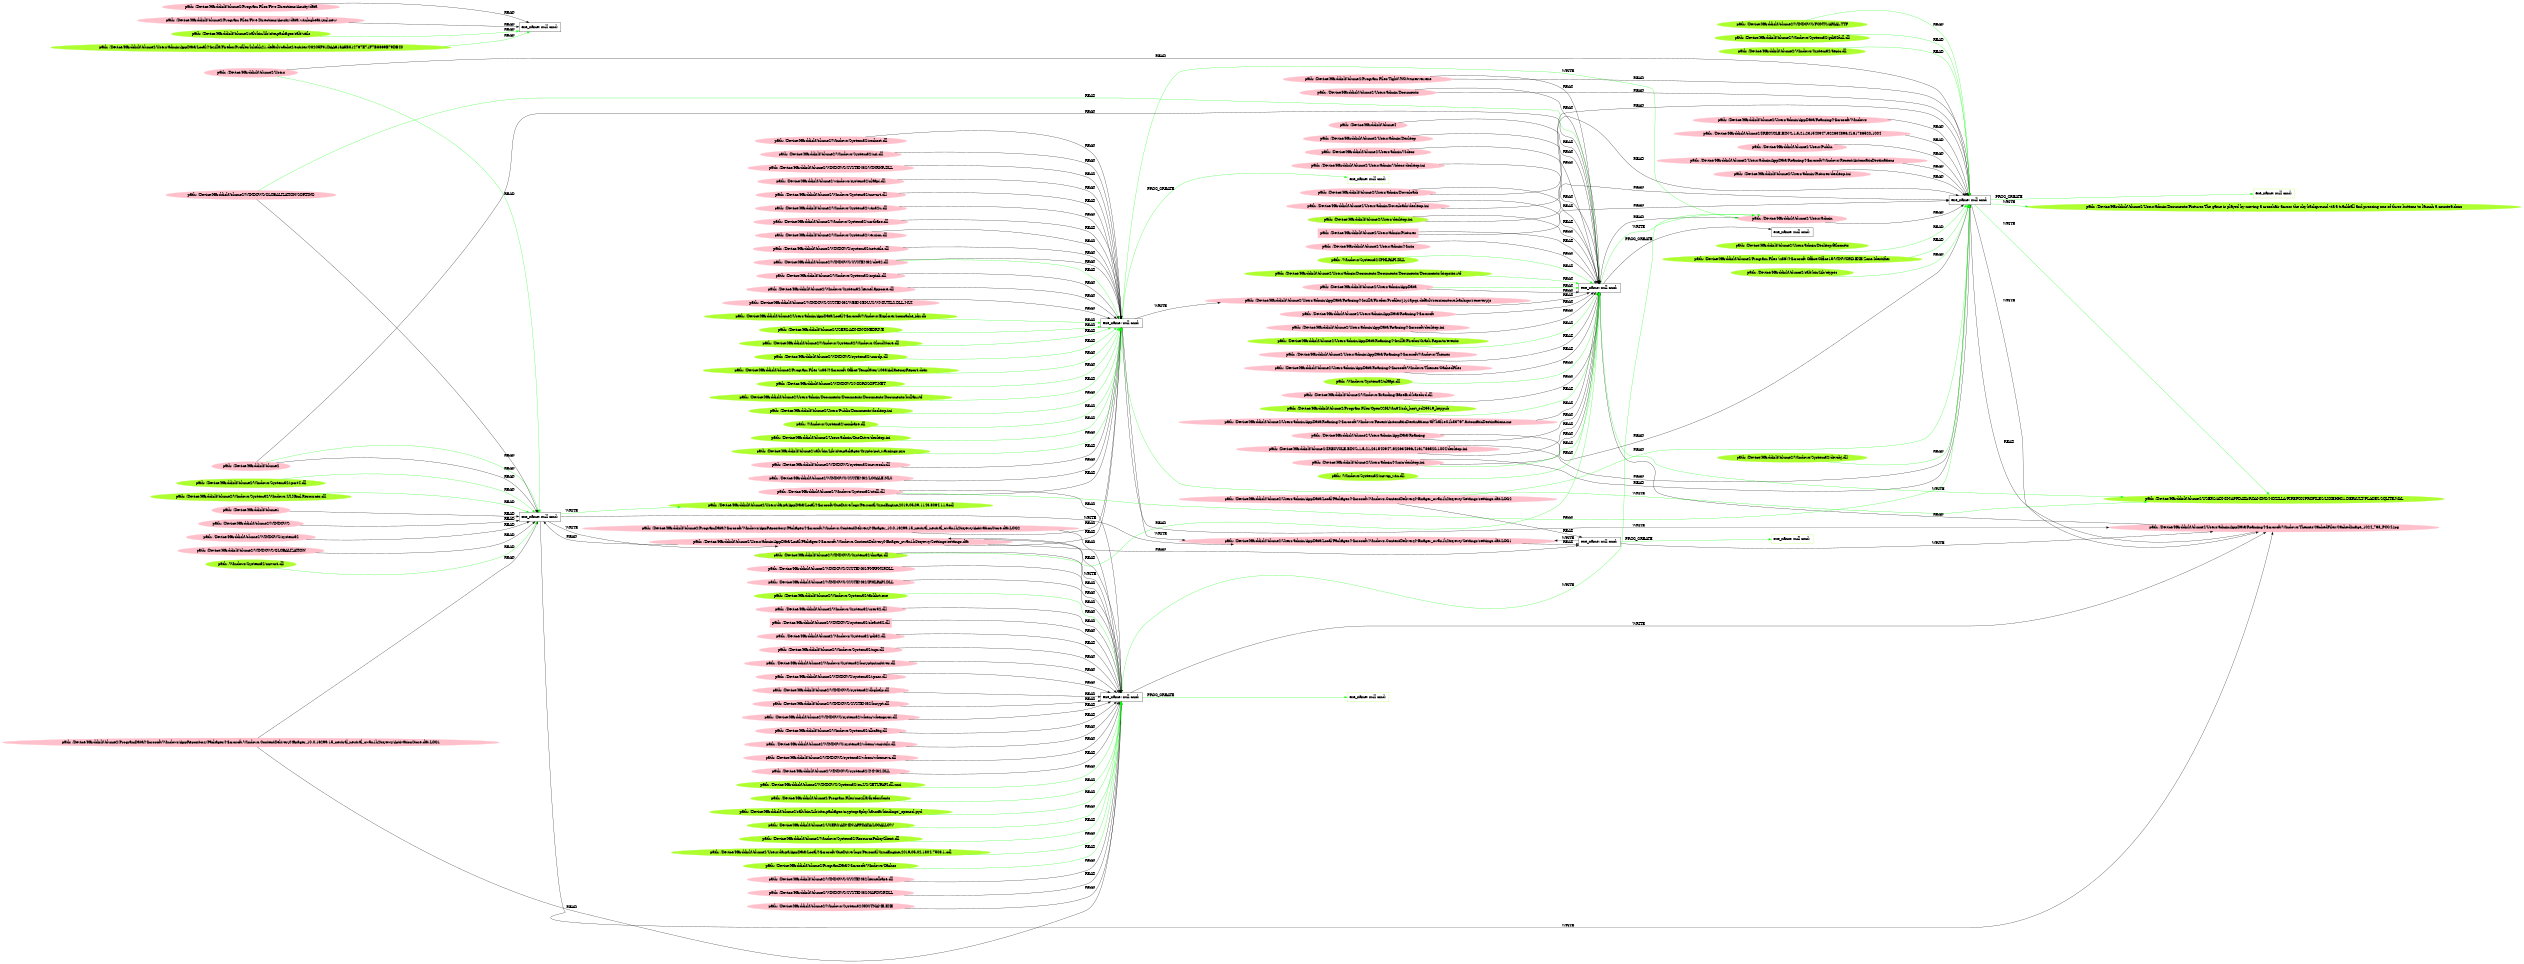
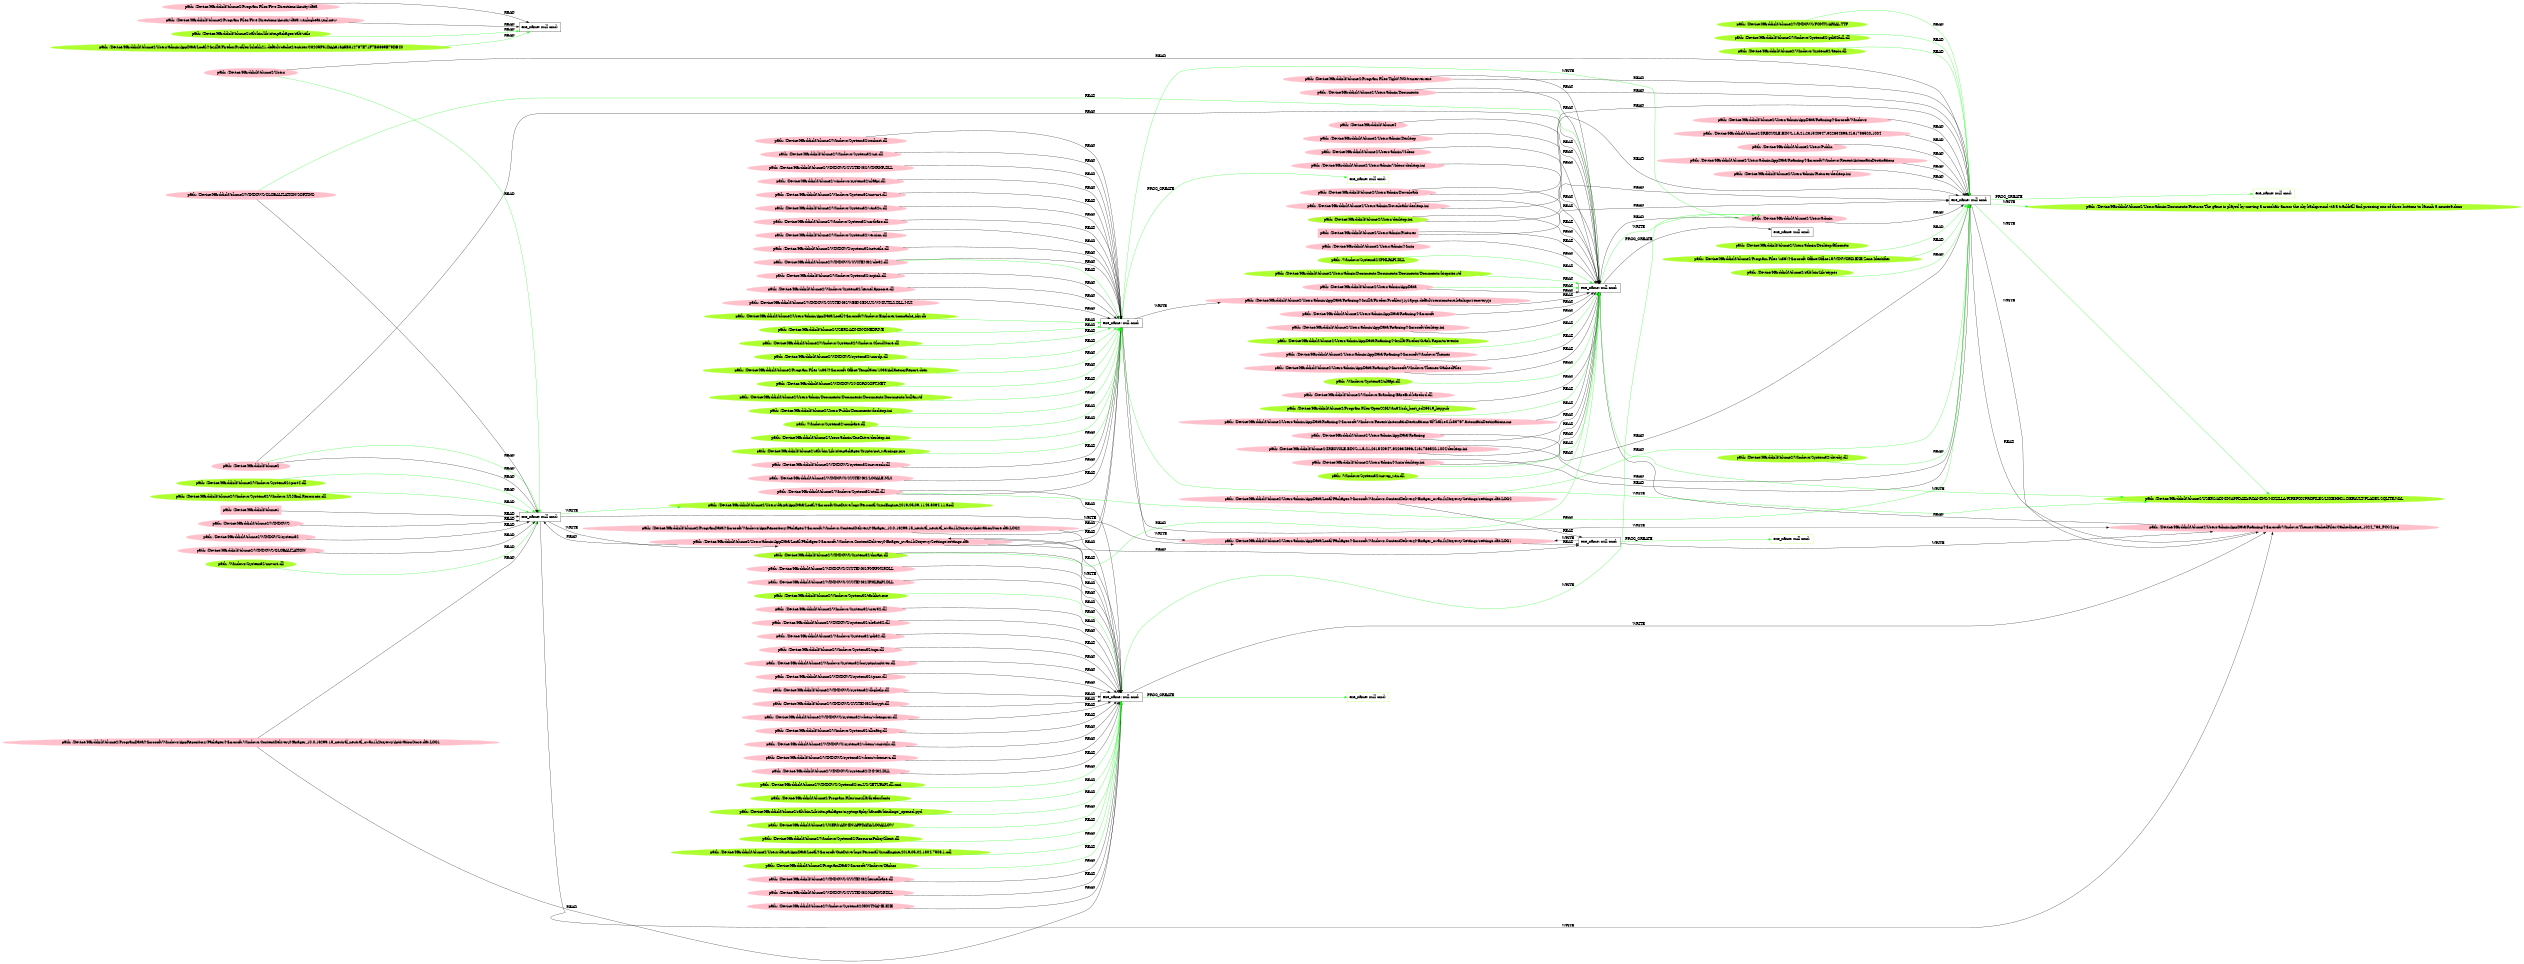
node "path: /Device/HarddiskVolume1": shape ellipse -> box
node "path: /Device/HarddiskVolume2/WINDOWS/system32/oleaut32.dll": shape box -> ellipse
